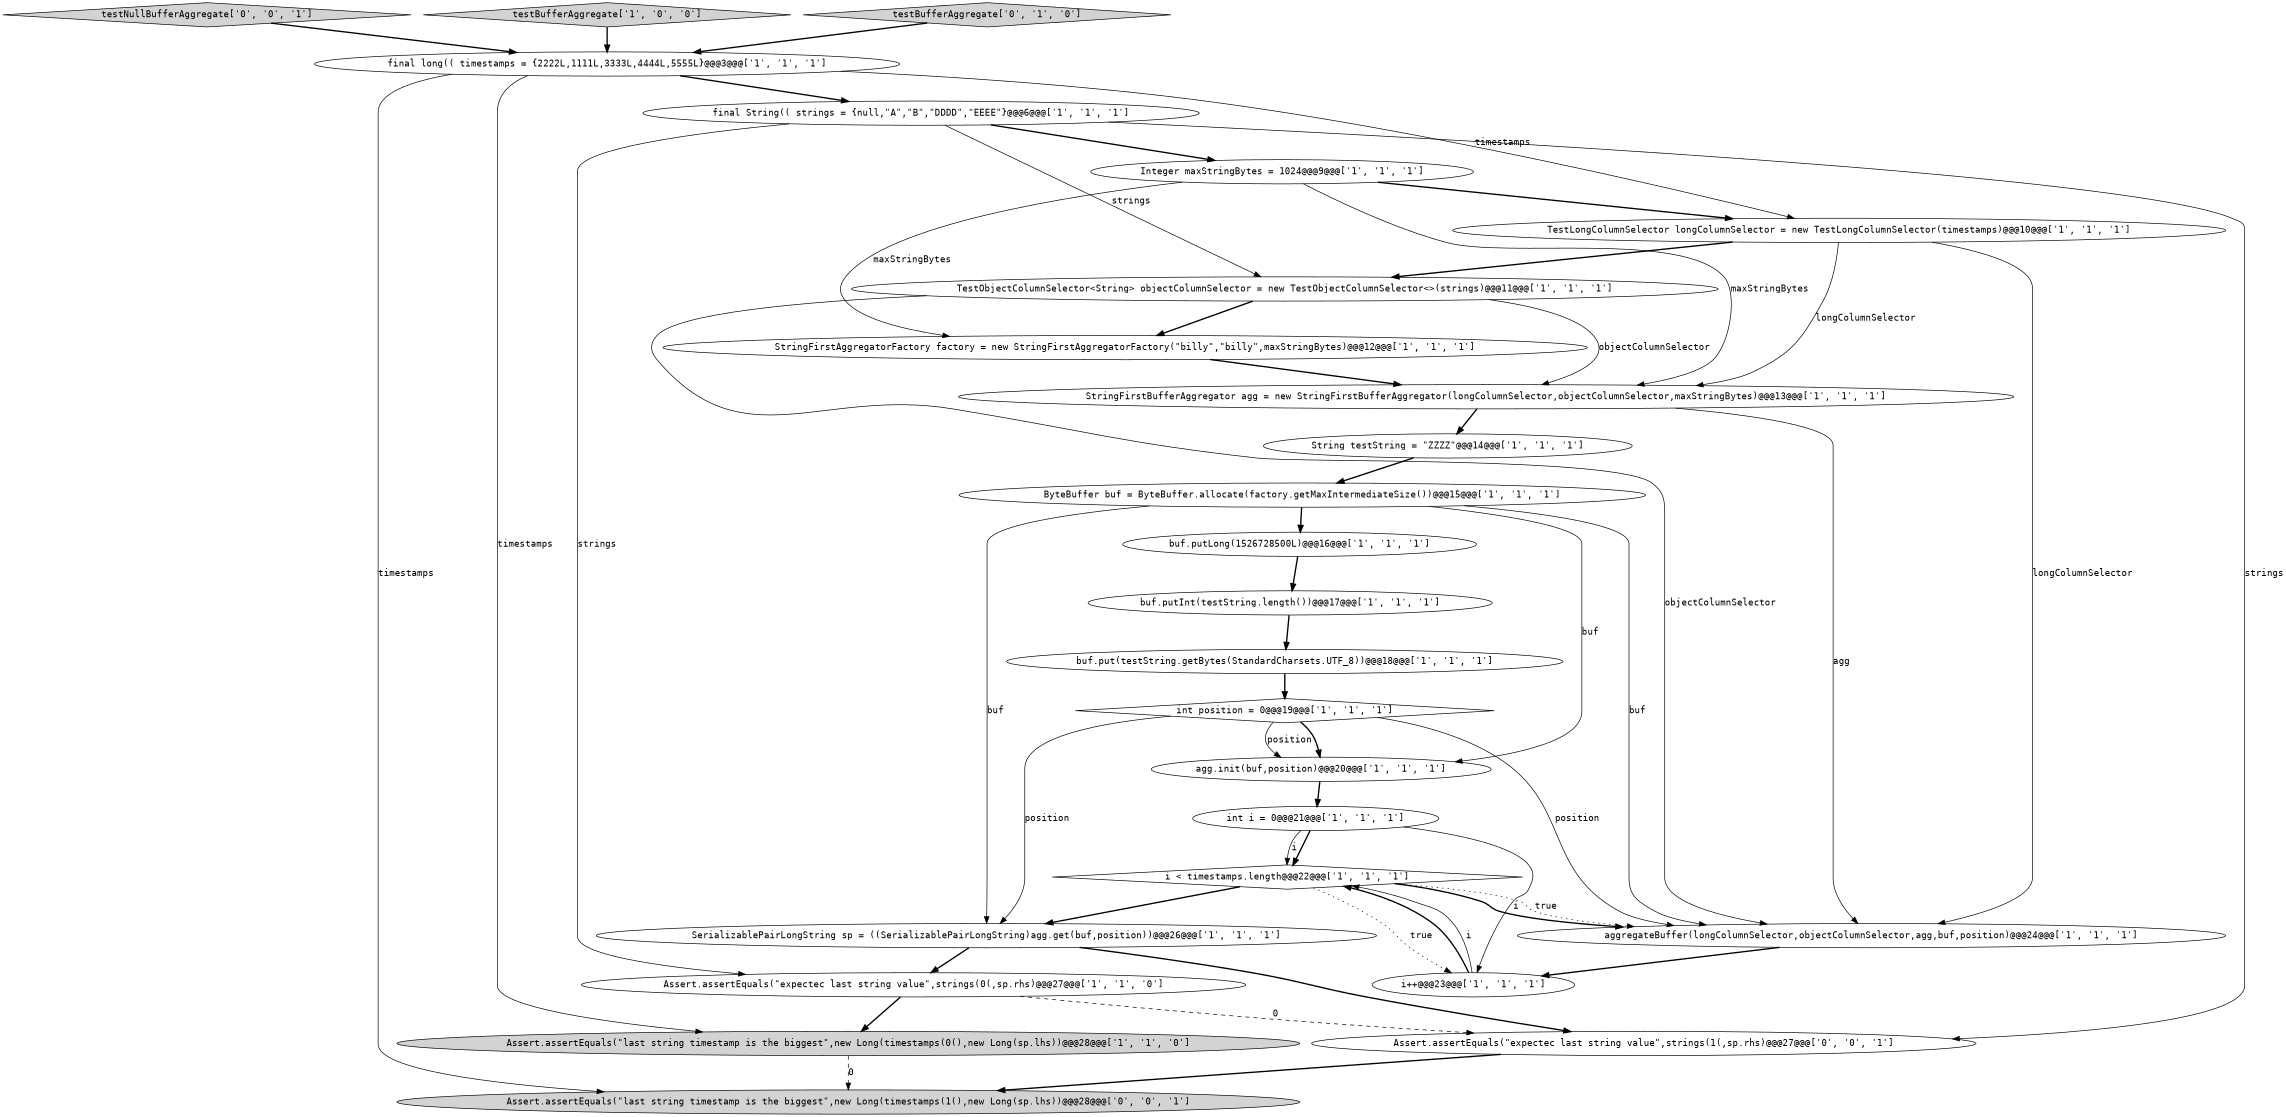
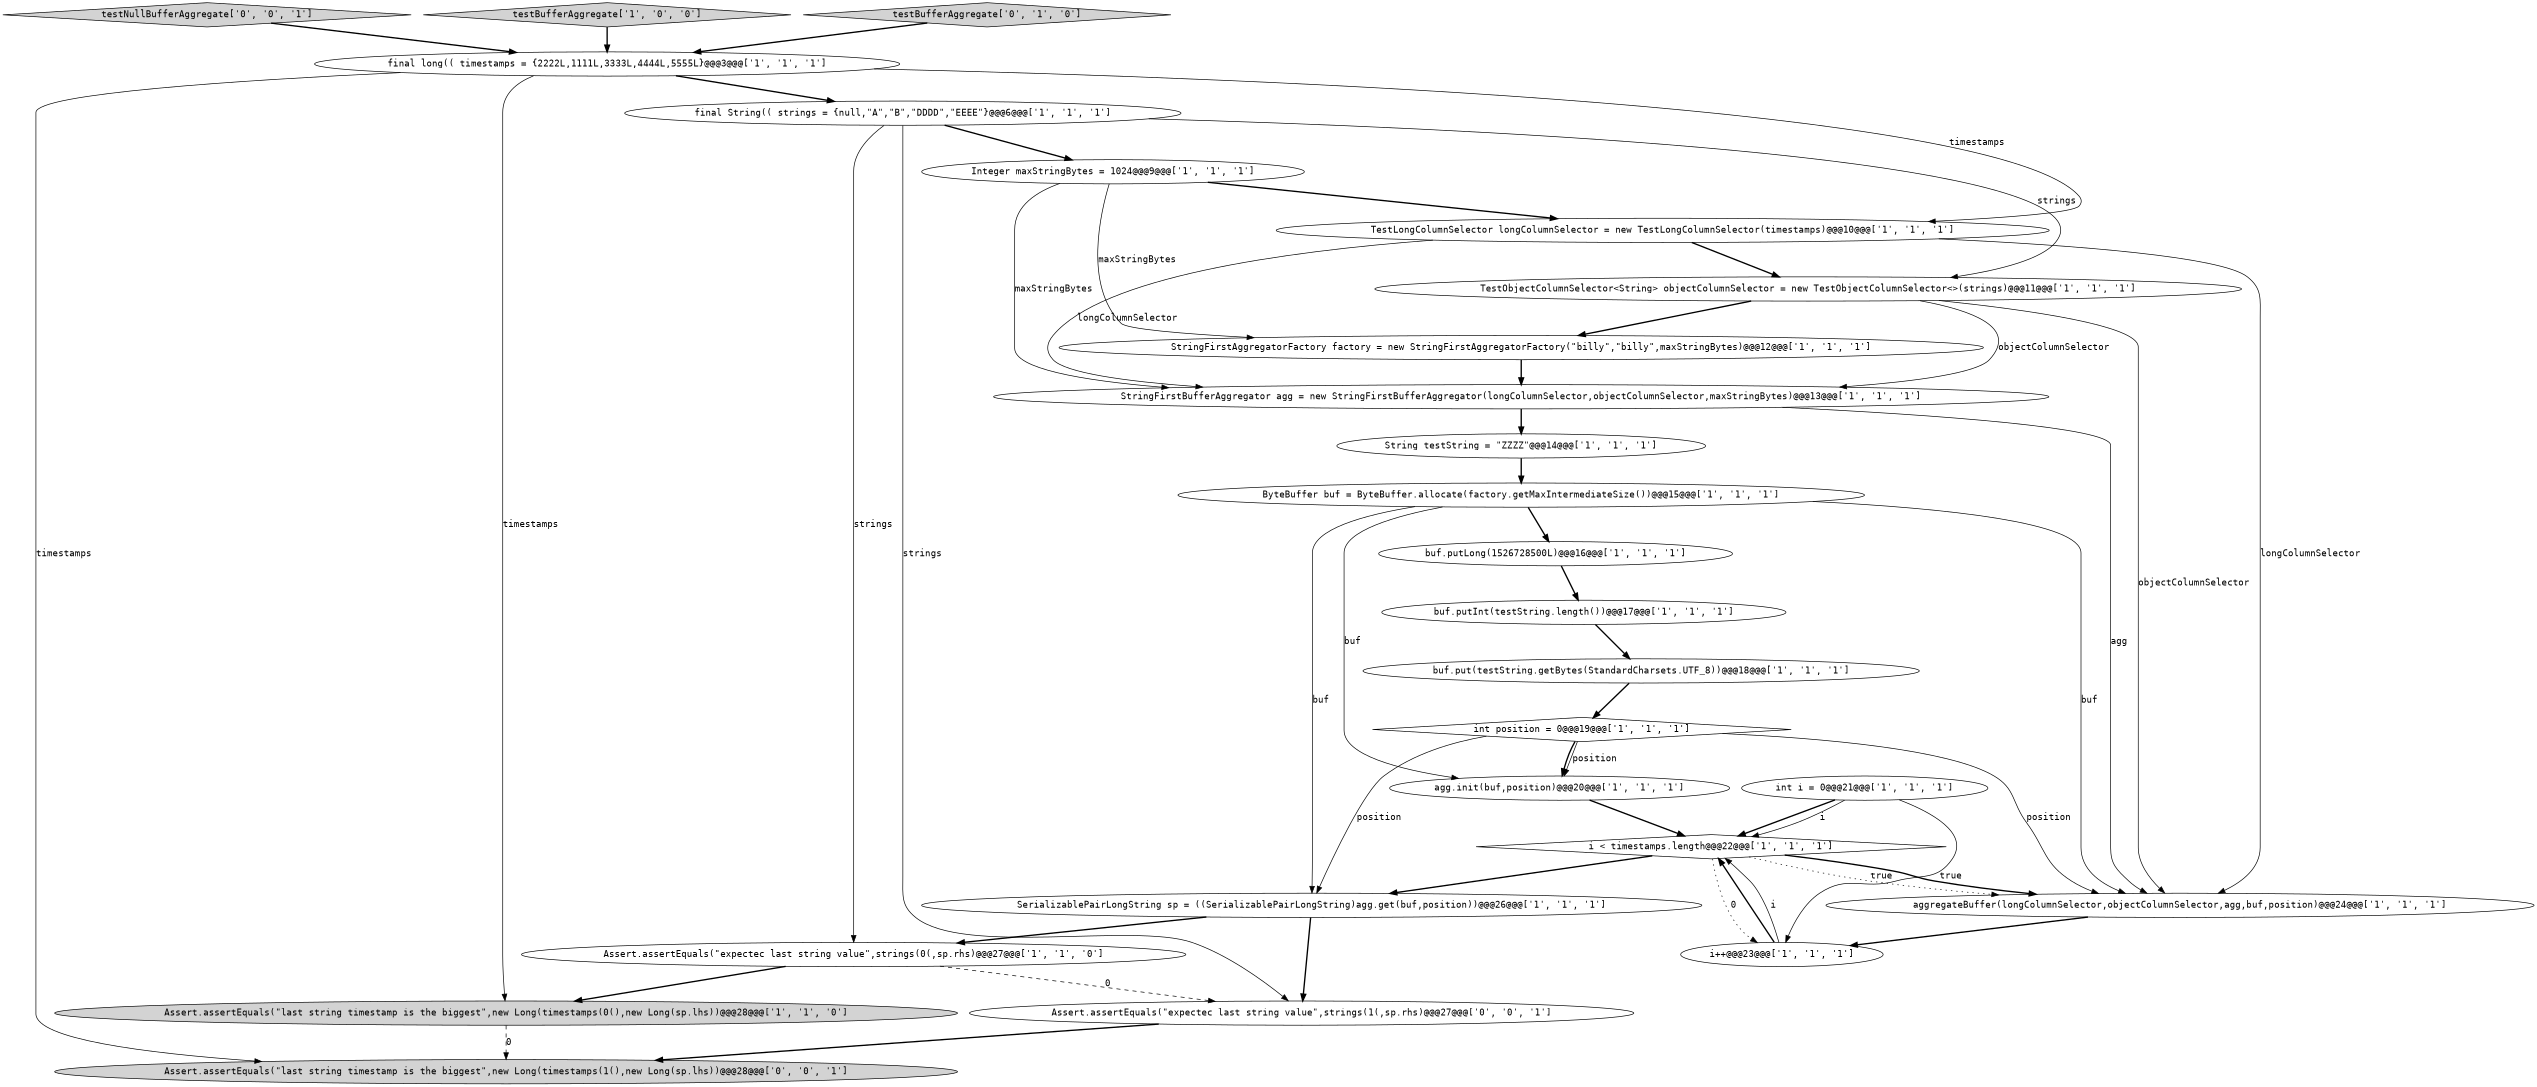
edge "agg.init(buf,position)@@@20@@@['1', '1', '1']" -> "int i = 0@@@21@@@['1', '1', '1']": now "agg.init(buf,position)@@@20@@@['1', '1', '1']" -> "i < timestamps.length@@@22@@@['1', '1', '1']"
edge "int i = 0@@@21@@@['1', '1', '1']" -> "i++@@@23@@@['1', '1', '1']": label "i" -> "true"
edge "i < timestamps.length@@@22@@@['1', '1', '1']" -> "i++@@@23@@@['1', '1', '1']": label "true" -> "0"
